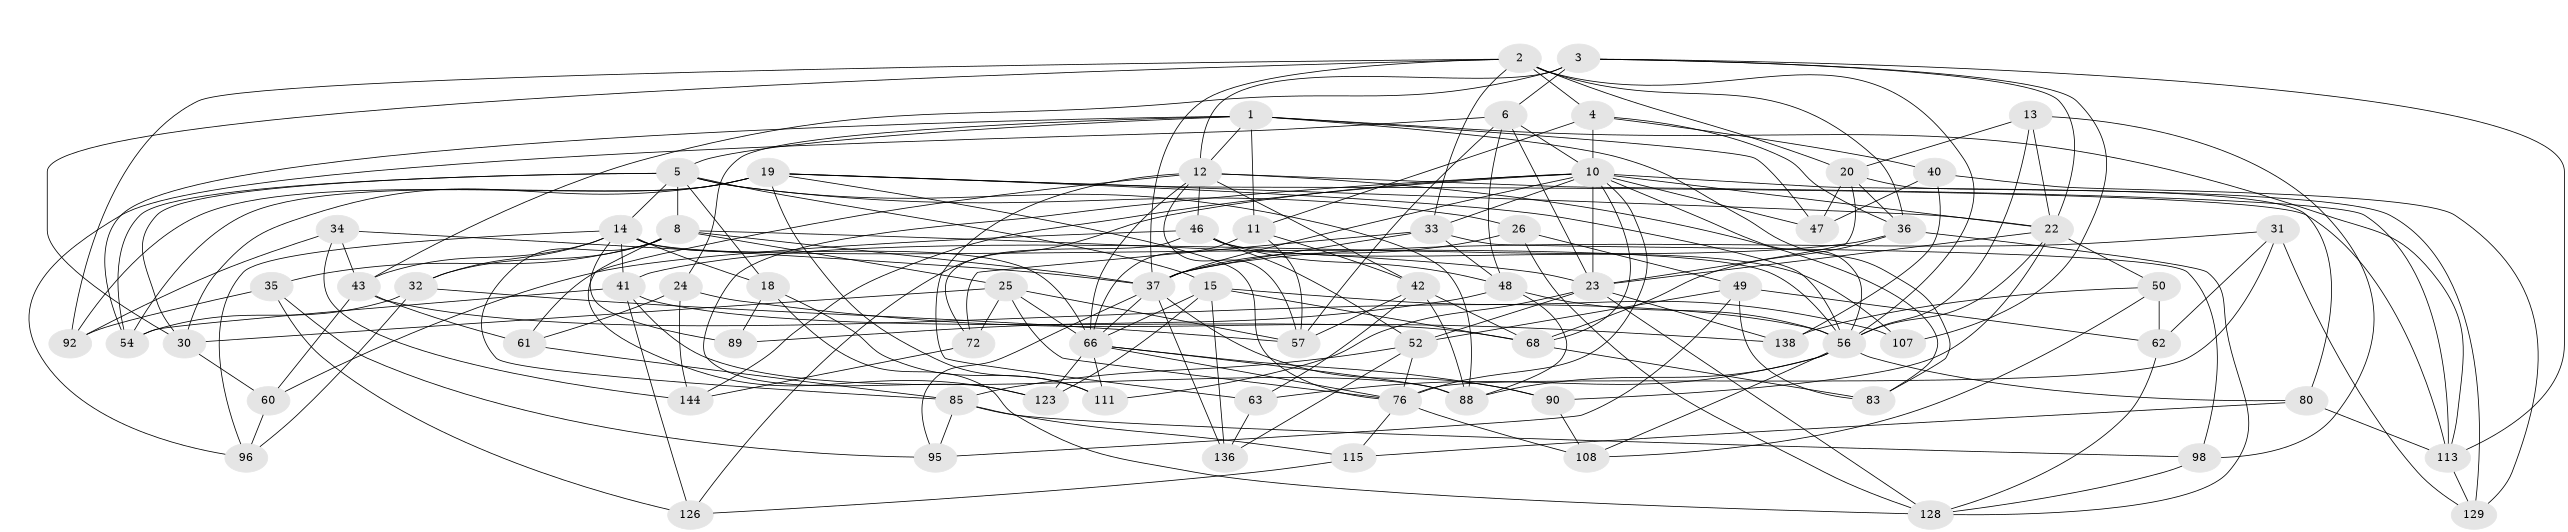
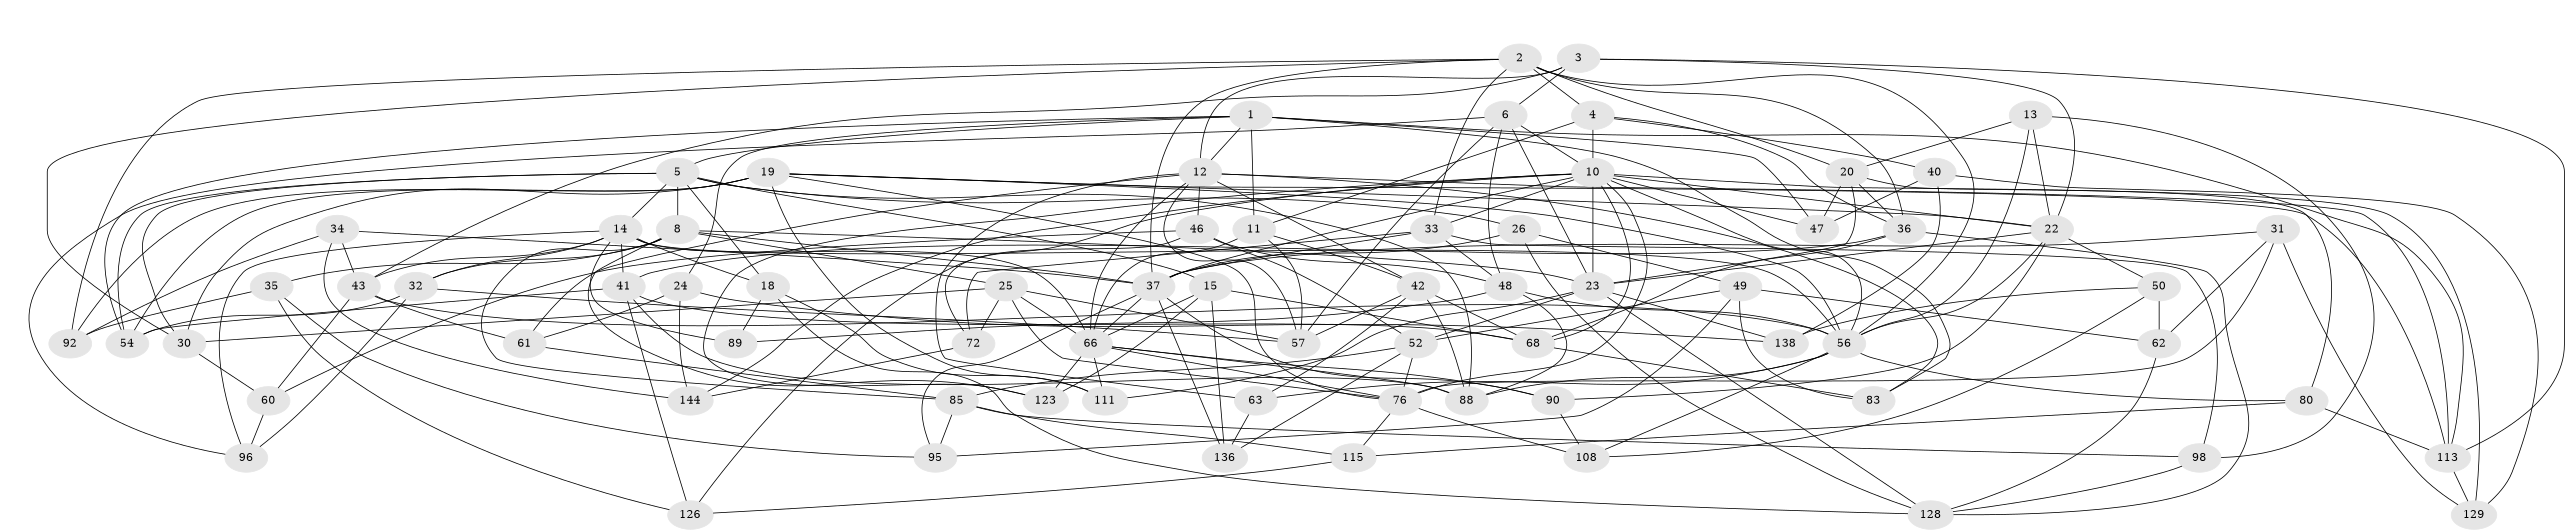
node "107": removed
